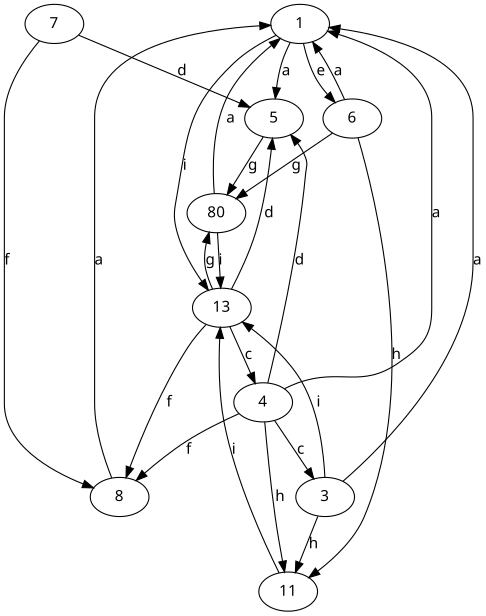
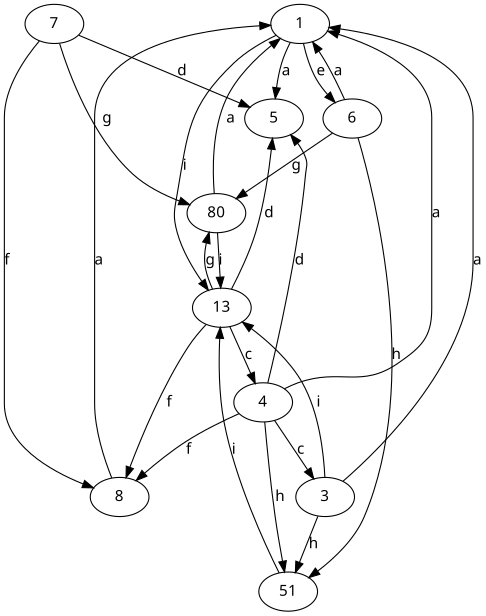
edge "5" -> "80": now "7" -> "80"
node "11": label "11" -> "51"
